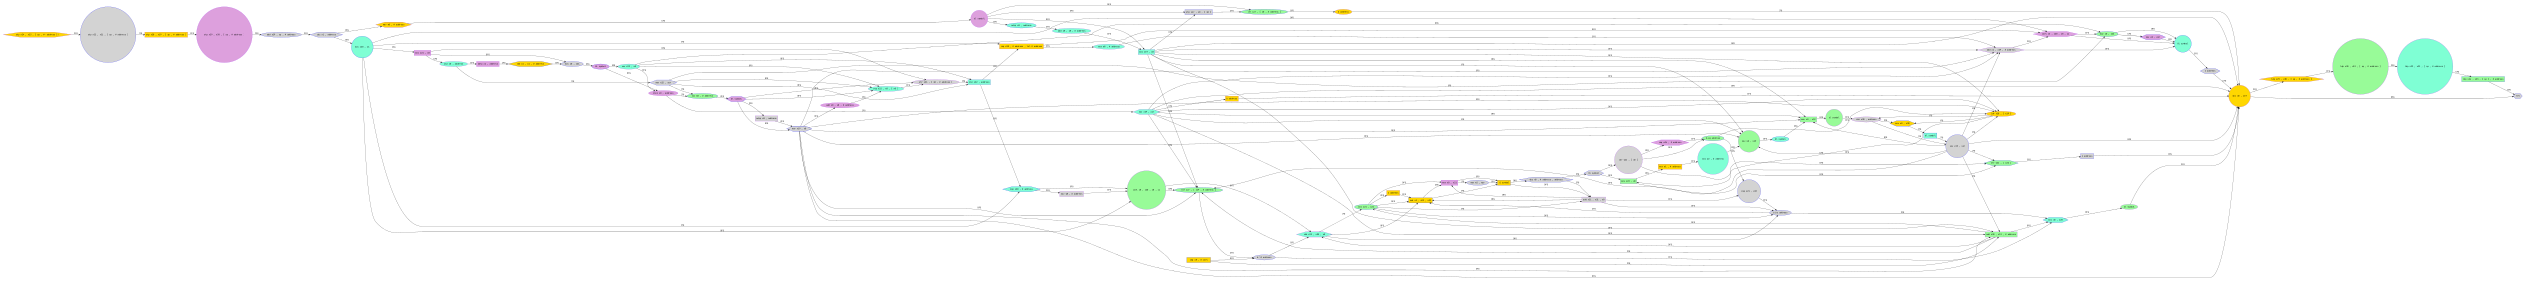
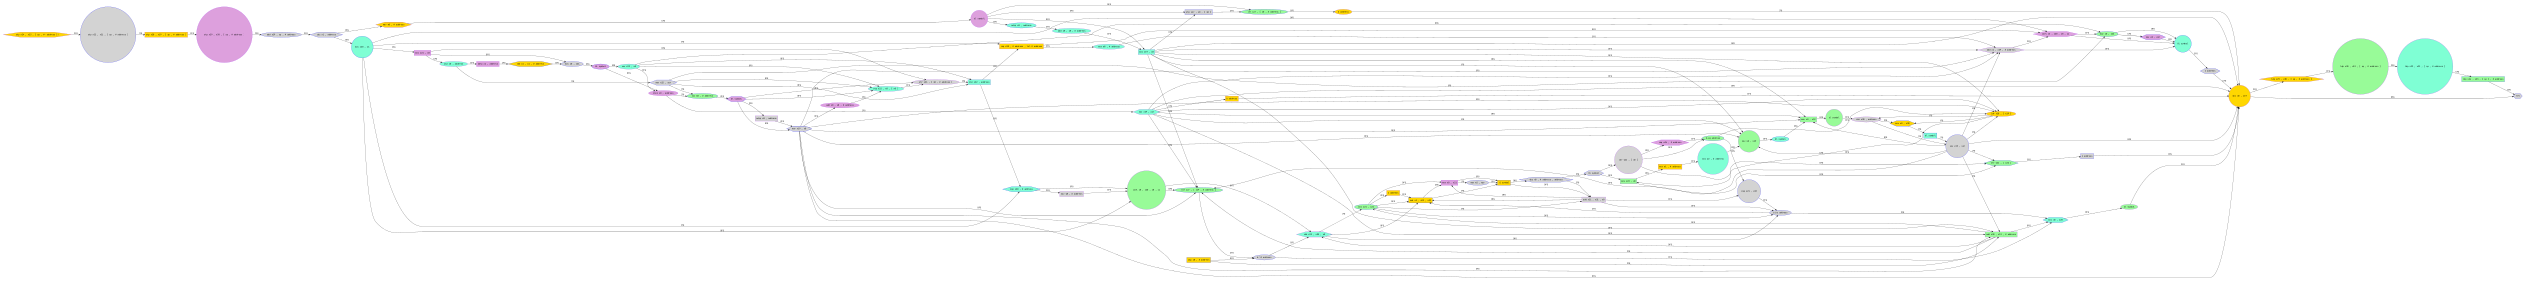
node "cmp x8 , # csel": label "cmp x8 , # csel" -> "cmp x8 , # address"
